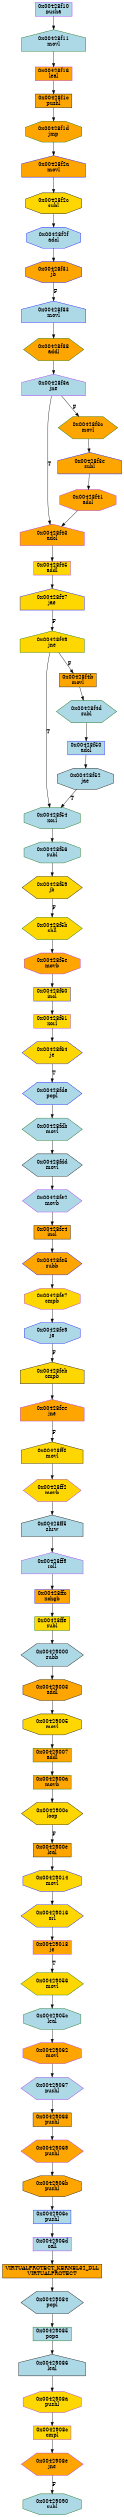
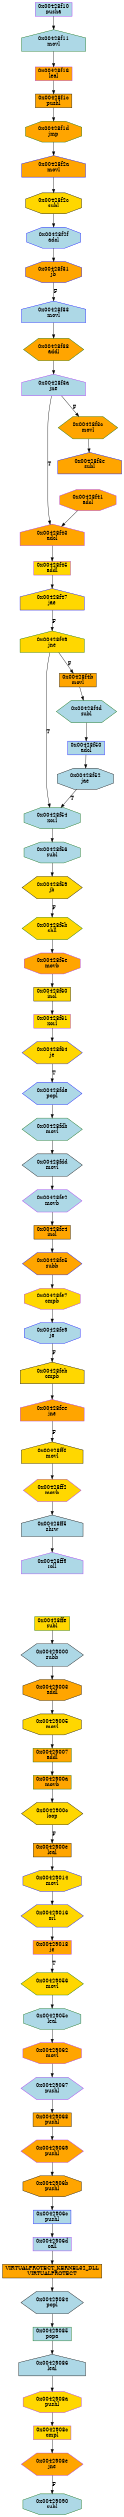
edge "0x00428f3e subl" -> "0x00428f41 adcl": removed
node "0x00428f60 incl": color blue -> black
node "0x00428ffc xchgb": removed
